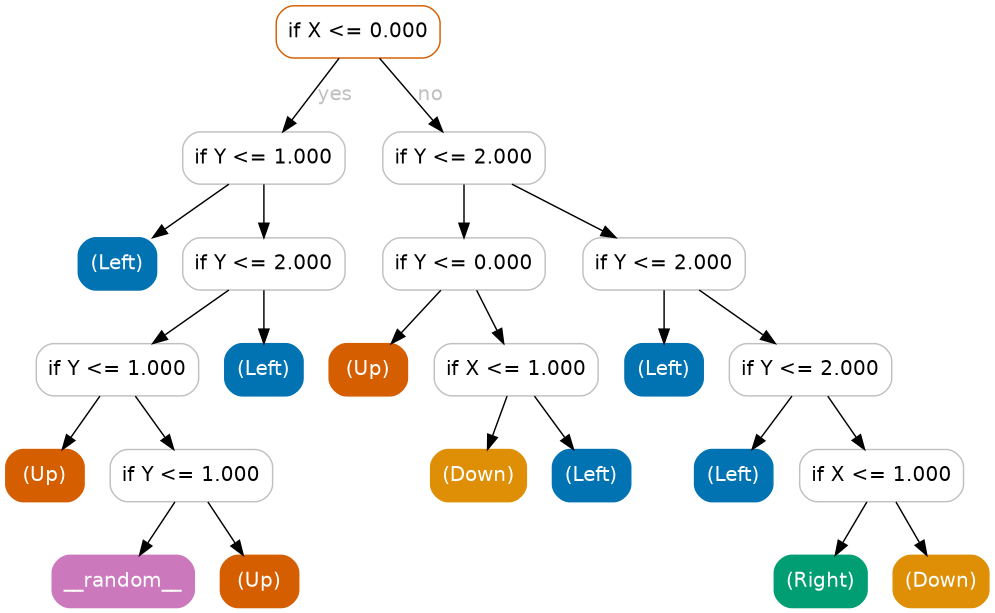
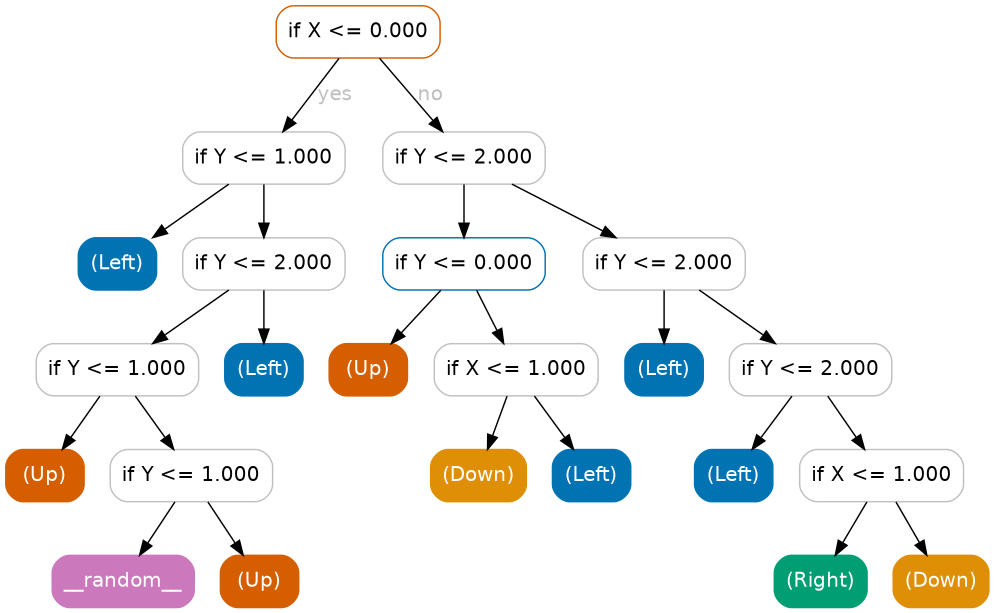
node "if Y <= 0.000": color gray -> #0173b2
